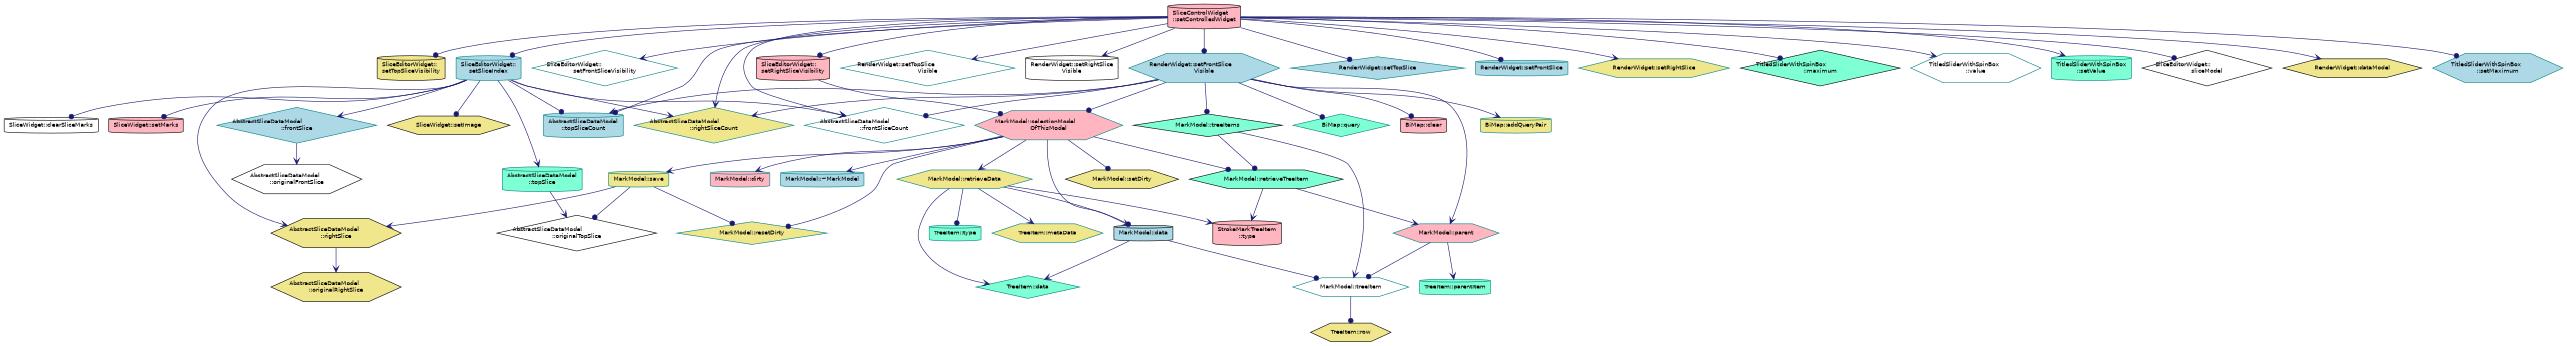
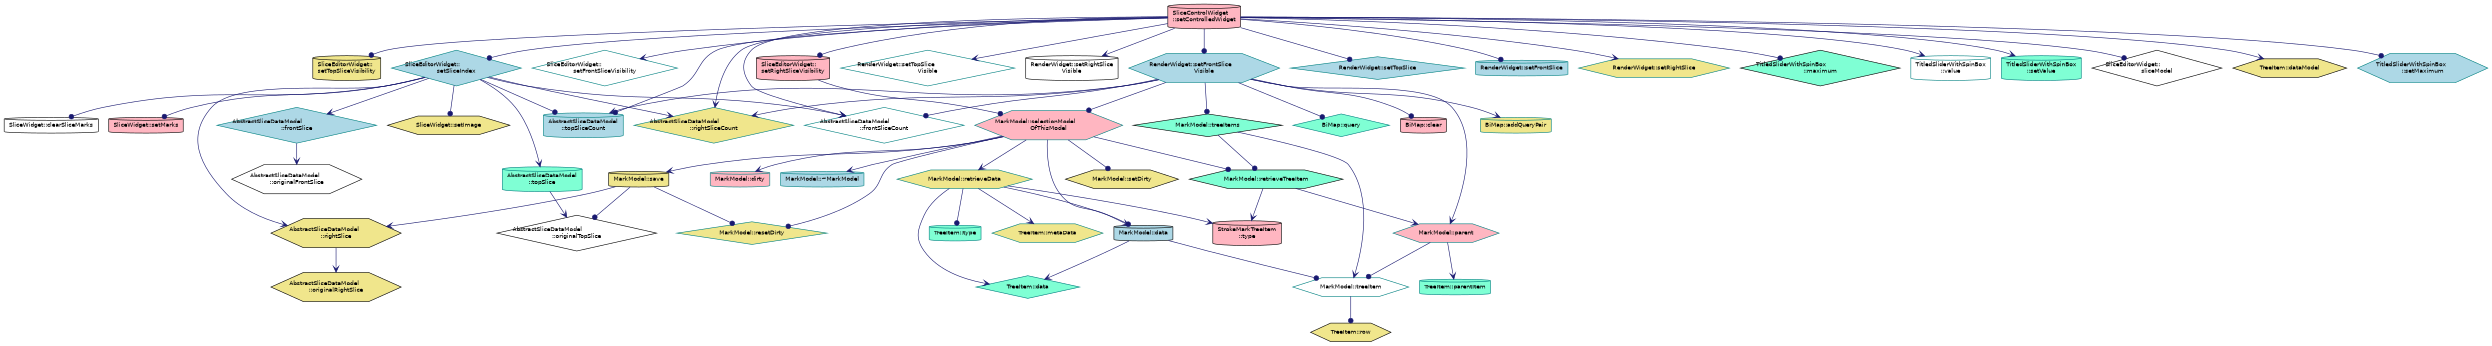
node "SliceEditorWidget:: setSliceIndex": shape cylinder -> diamond
node "TitledSliderWithSpinBox ::value": shape hexagon -> cylinder
node "RenderWidget::dataModel": label "RenderWidget::dataModel" -> "TreeItem::dataModel"
node "MarkModel::save": color teal -> black
